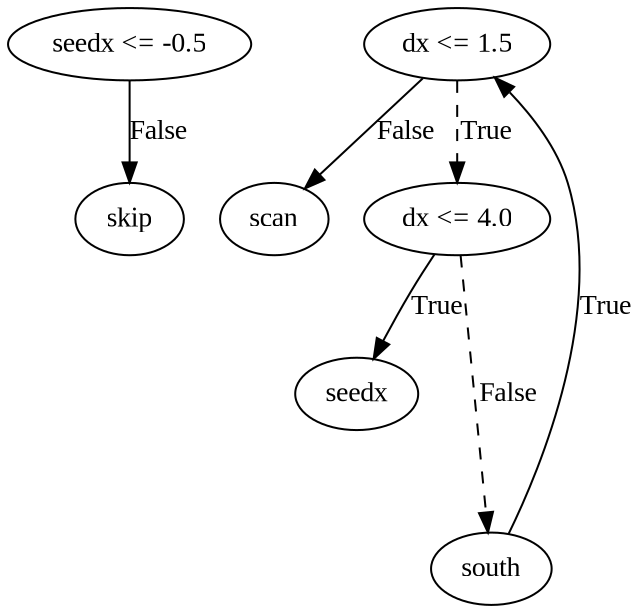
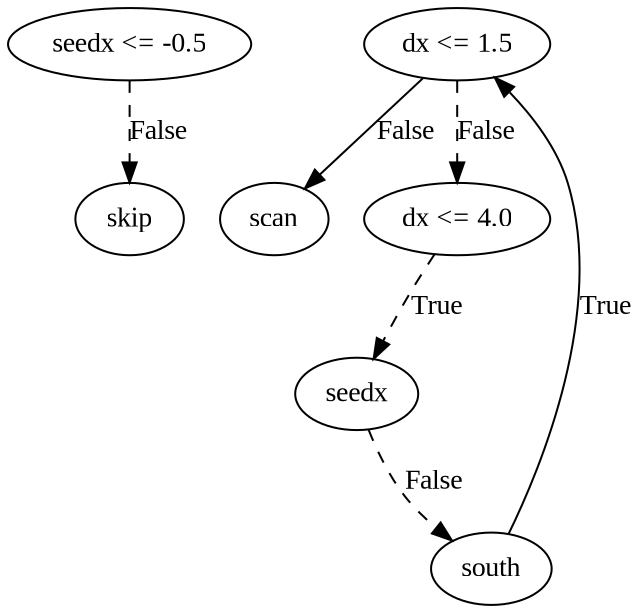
edge "seedx <= -0.5" -> "skip": style solid -> dashed
edge "dx <= 1.5" -> "dx <= 4.0": label "True" -> "False"
edge "dx <= 4.0" -> "seedx": style solid -> dashed
edge "dx <= 4.0" -> "south": now "seedx" -> "south"
